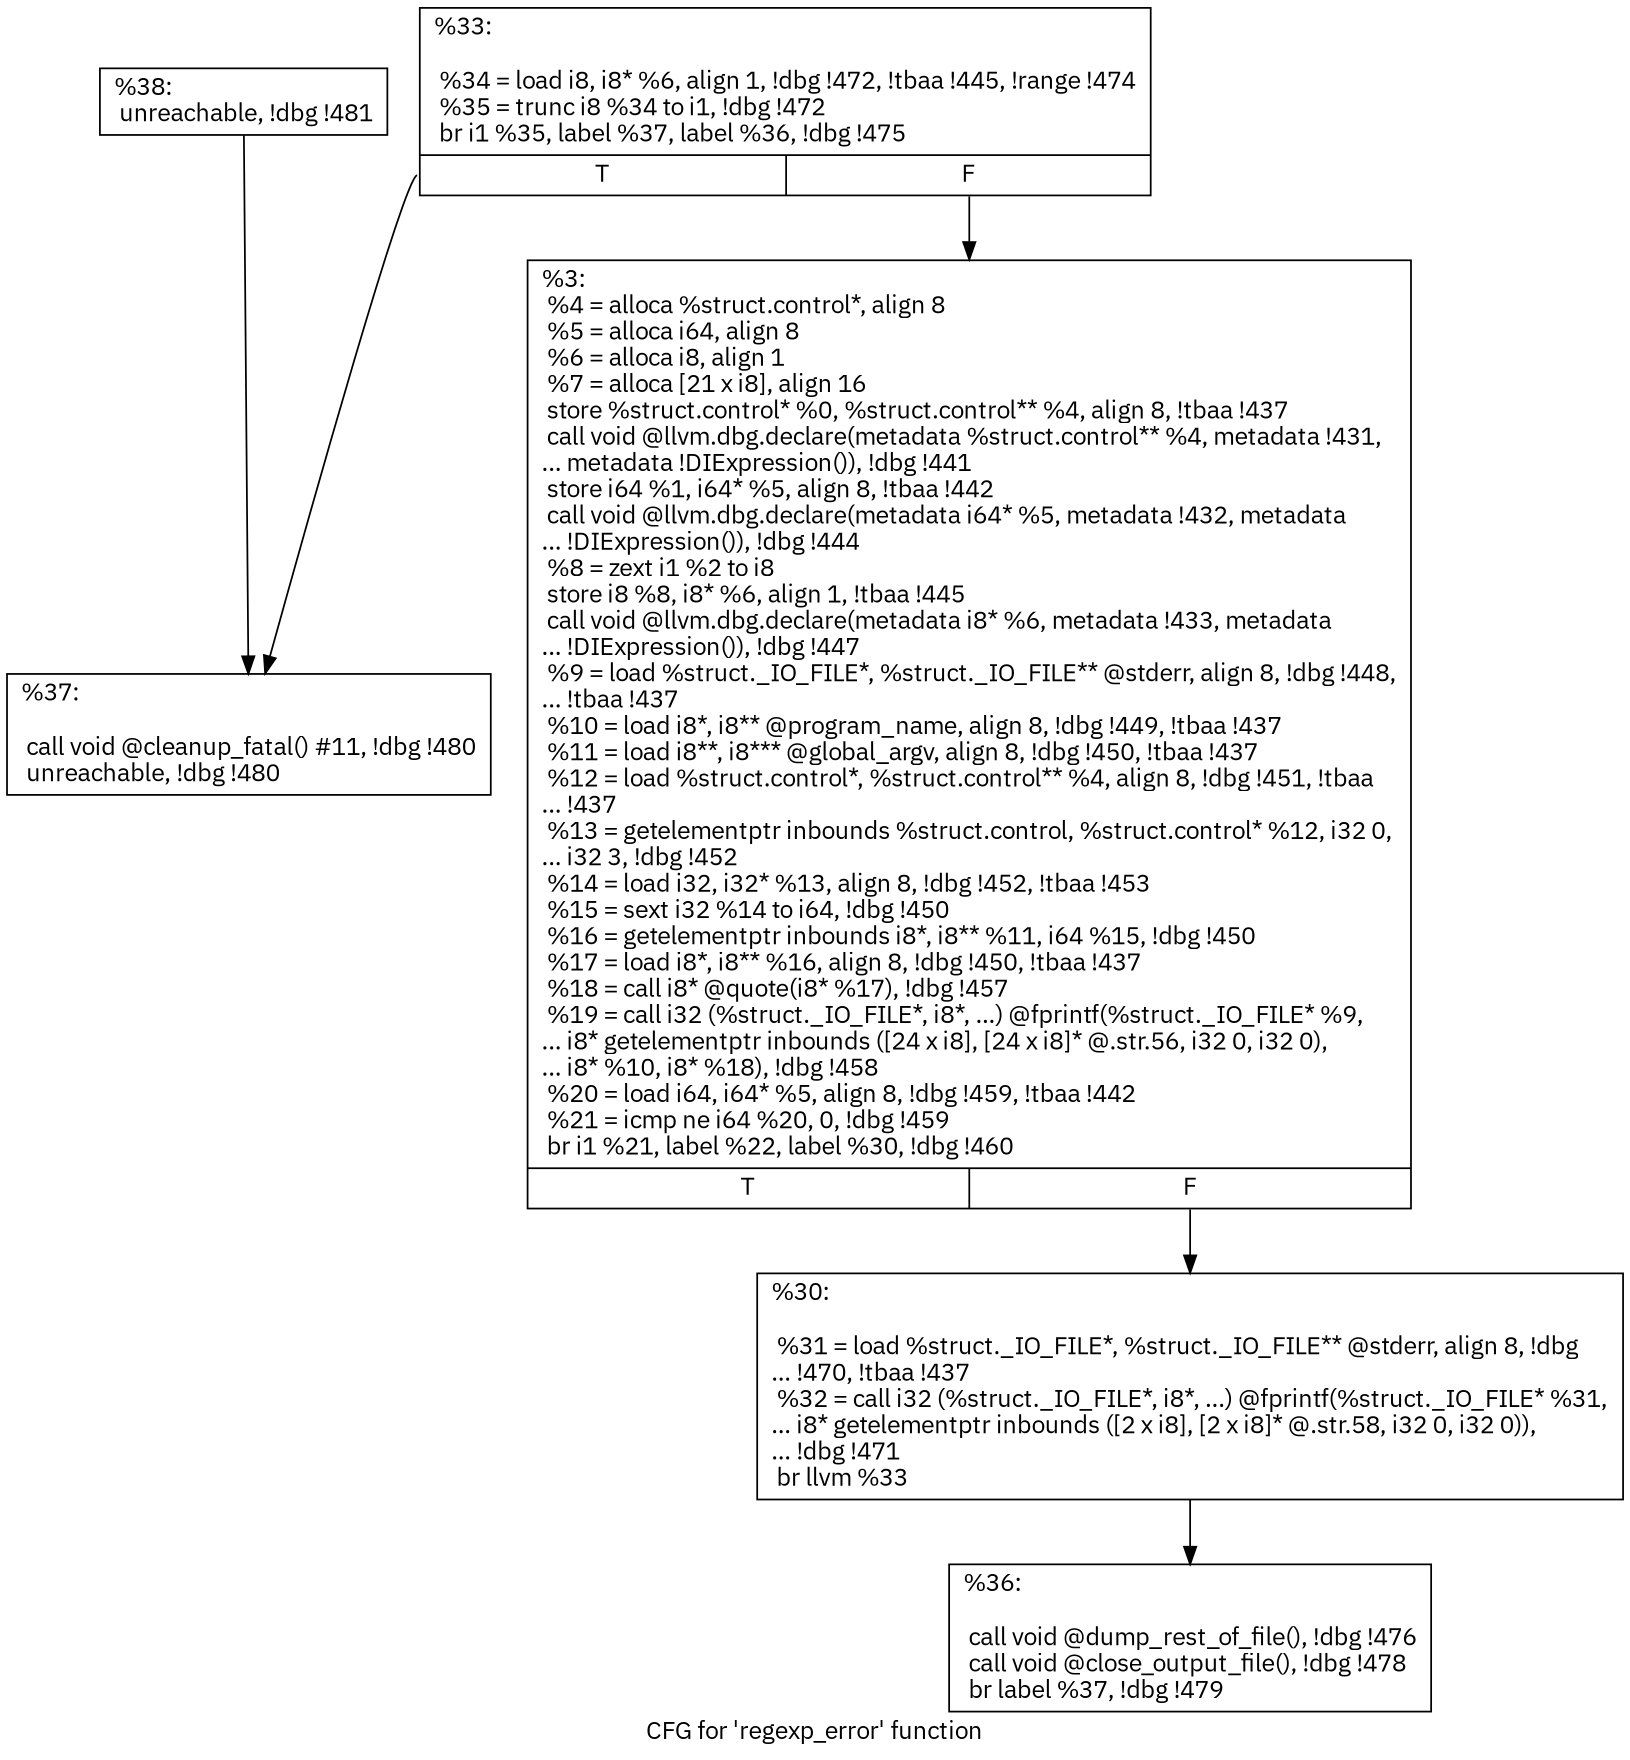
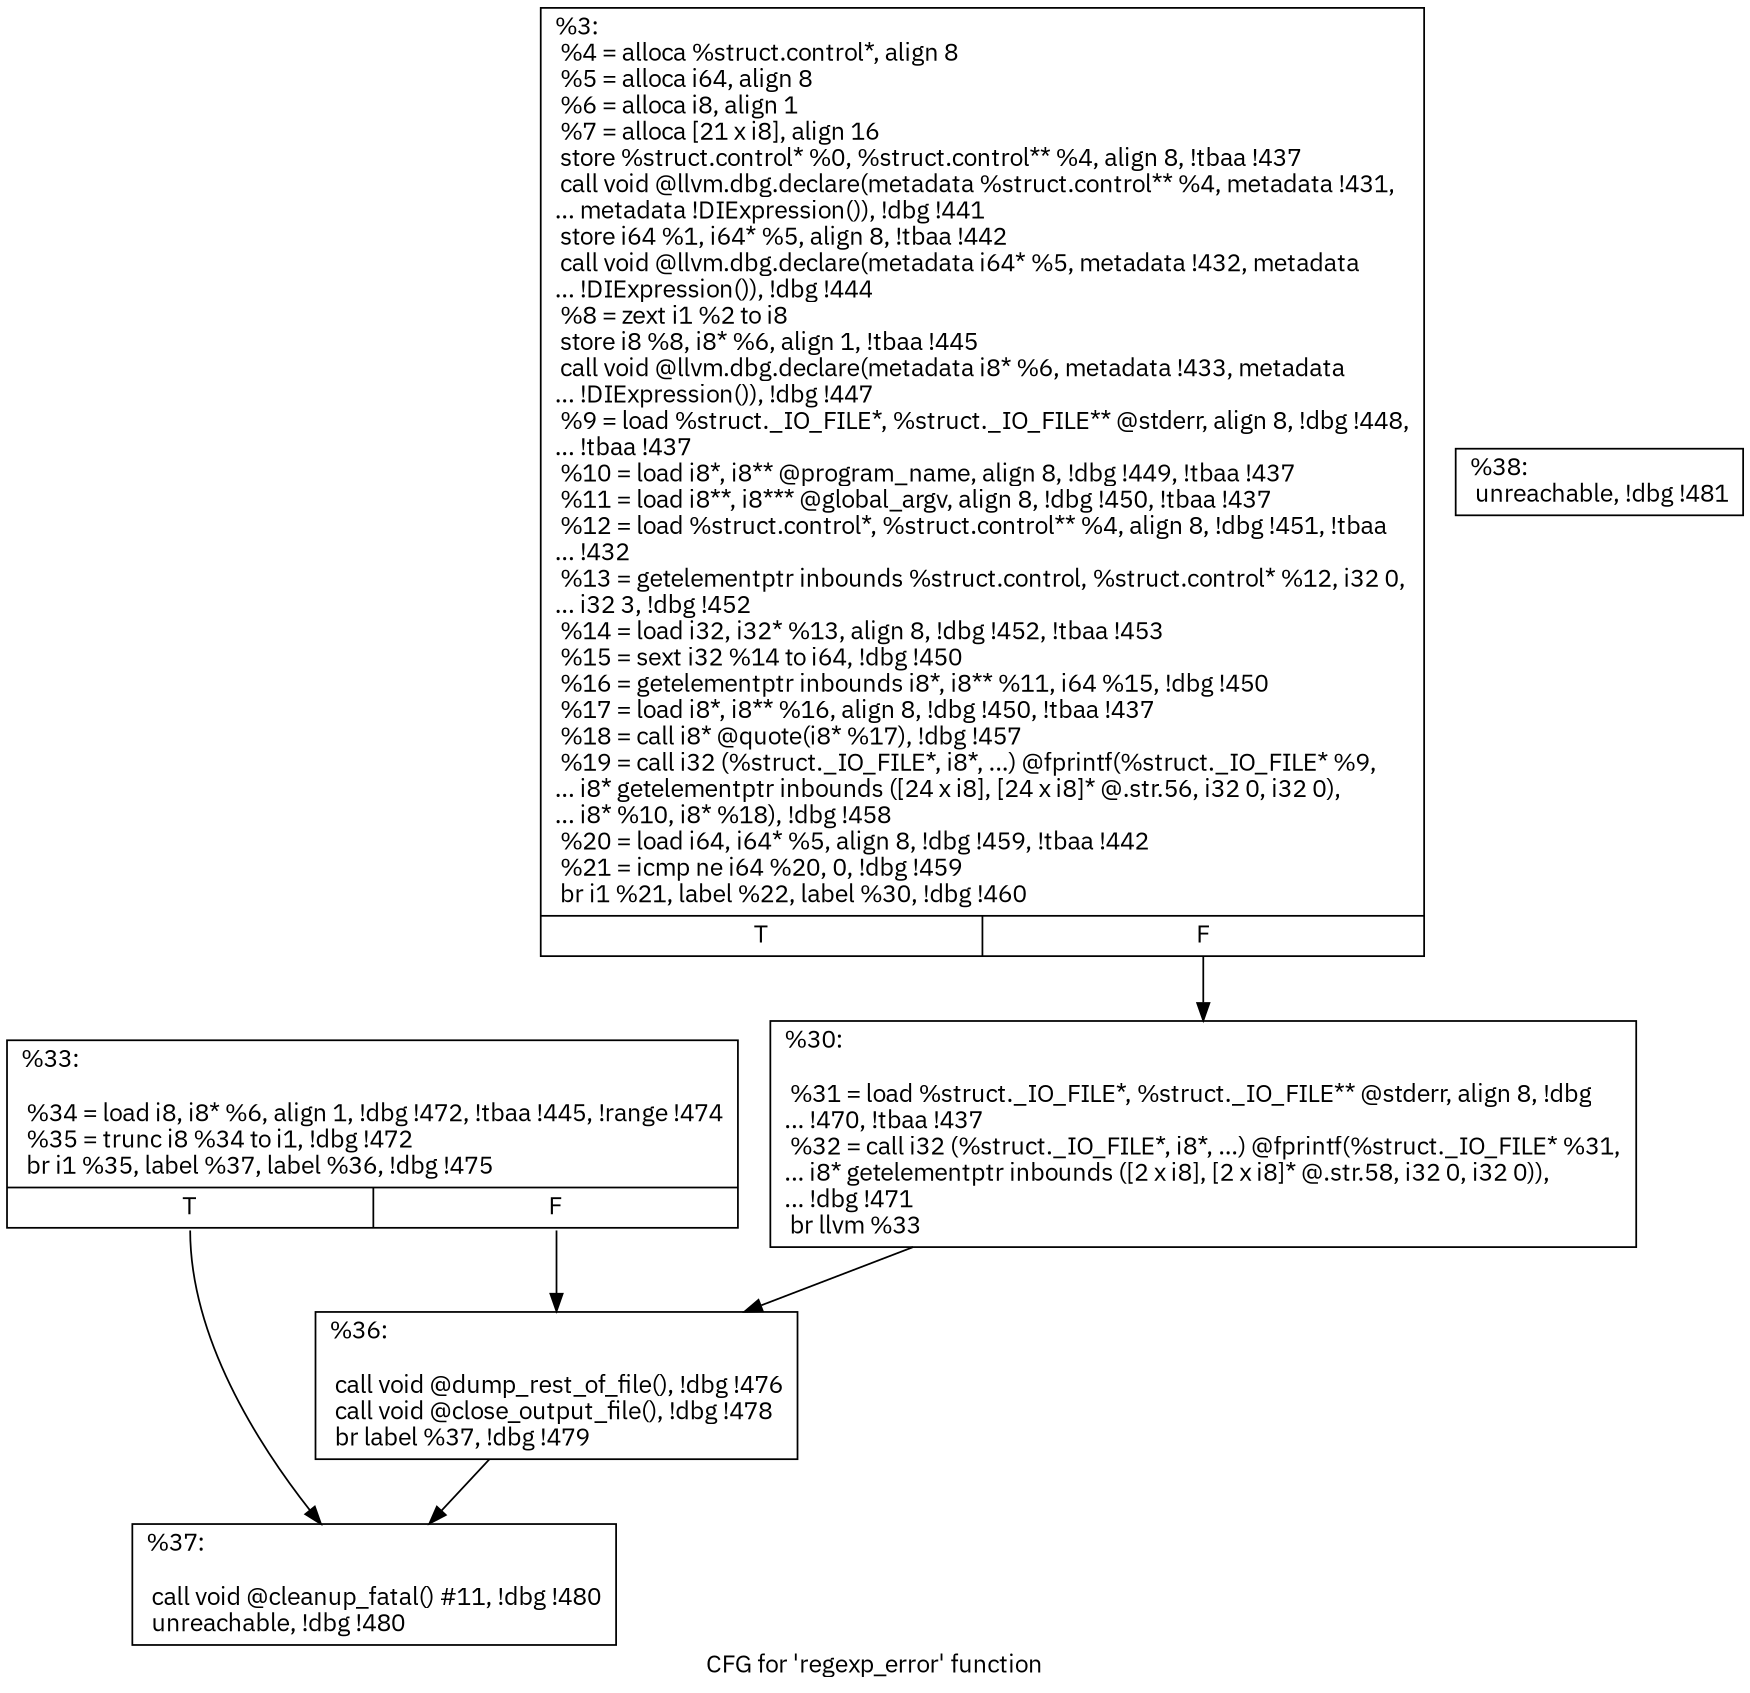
edge "%33:" -> "%3:": now "%33:" -> "%36:"
edge "%38:" -> "%37:": now "%36:" -> "%37:"
node "%3:": text "... !437" -> "... !432"
